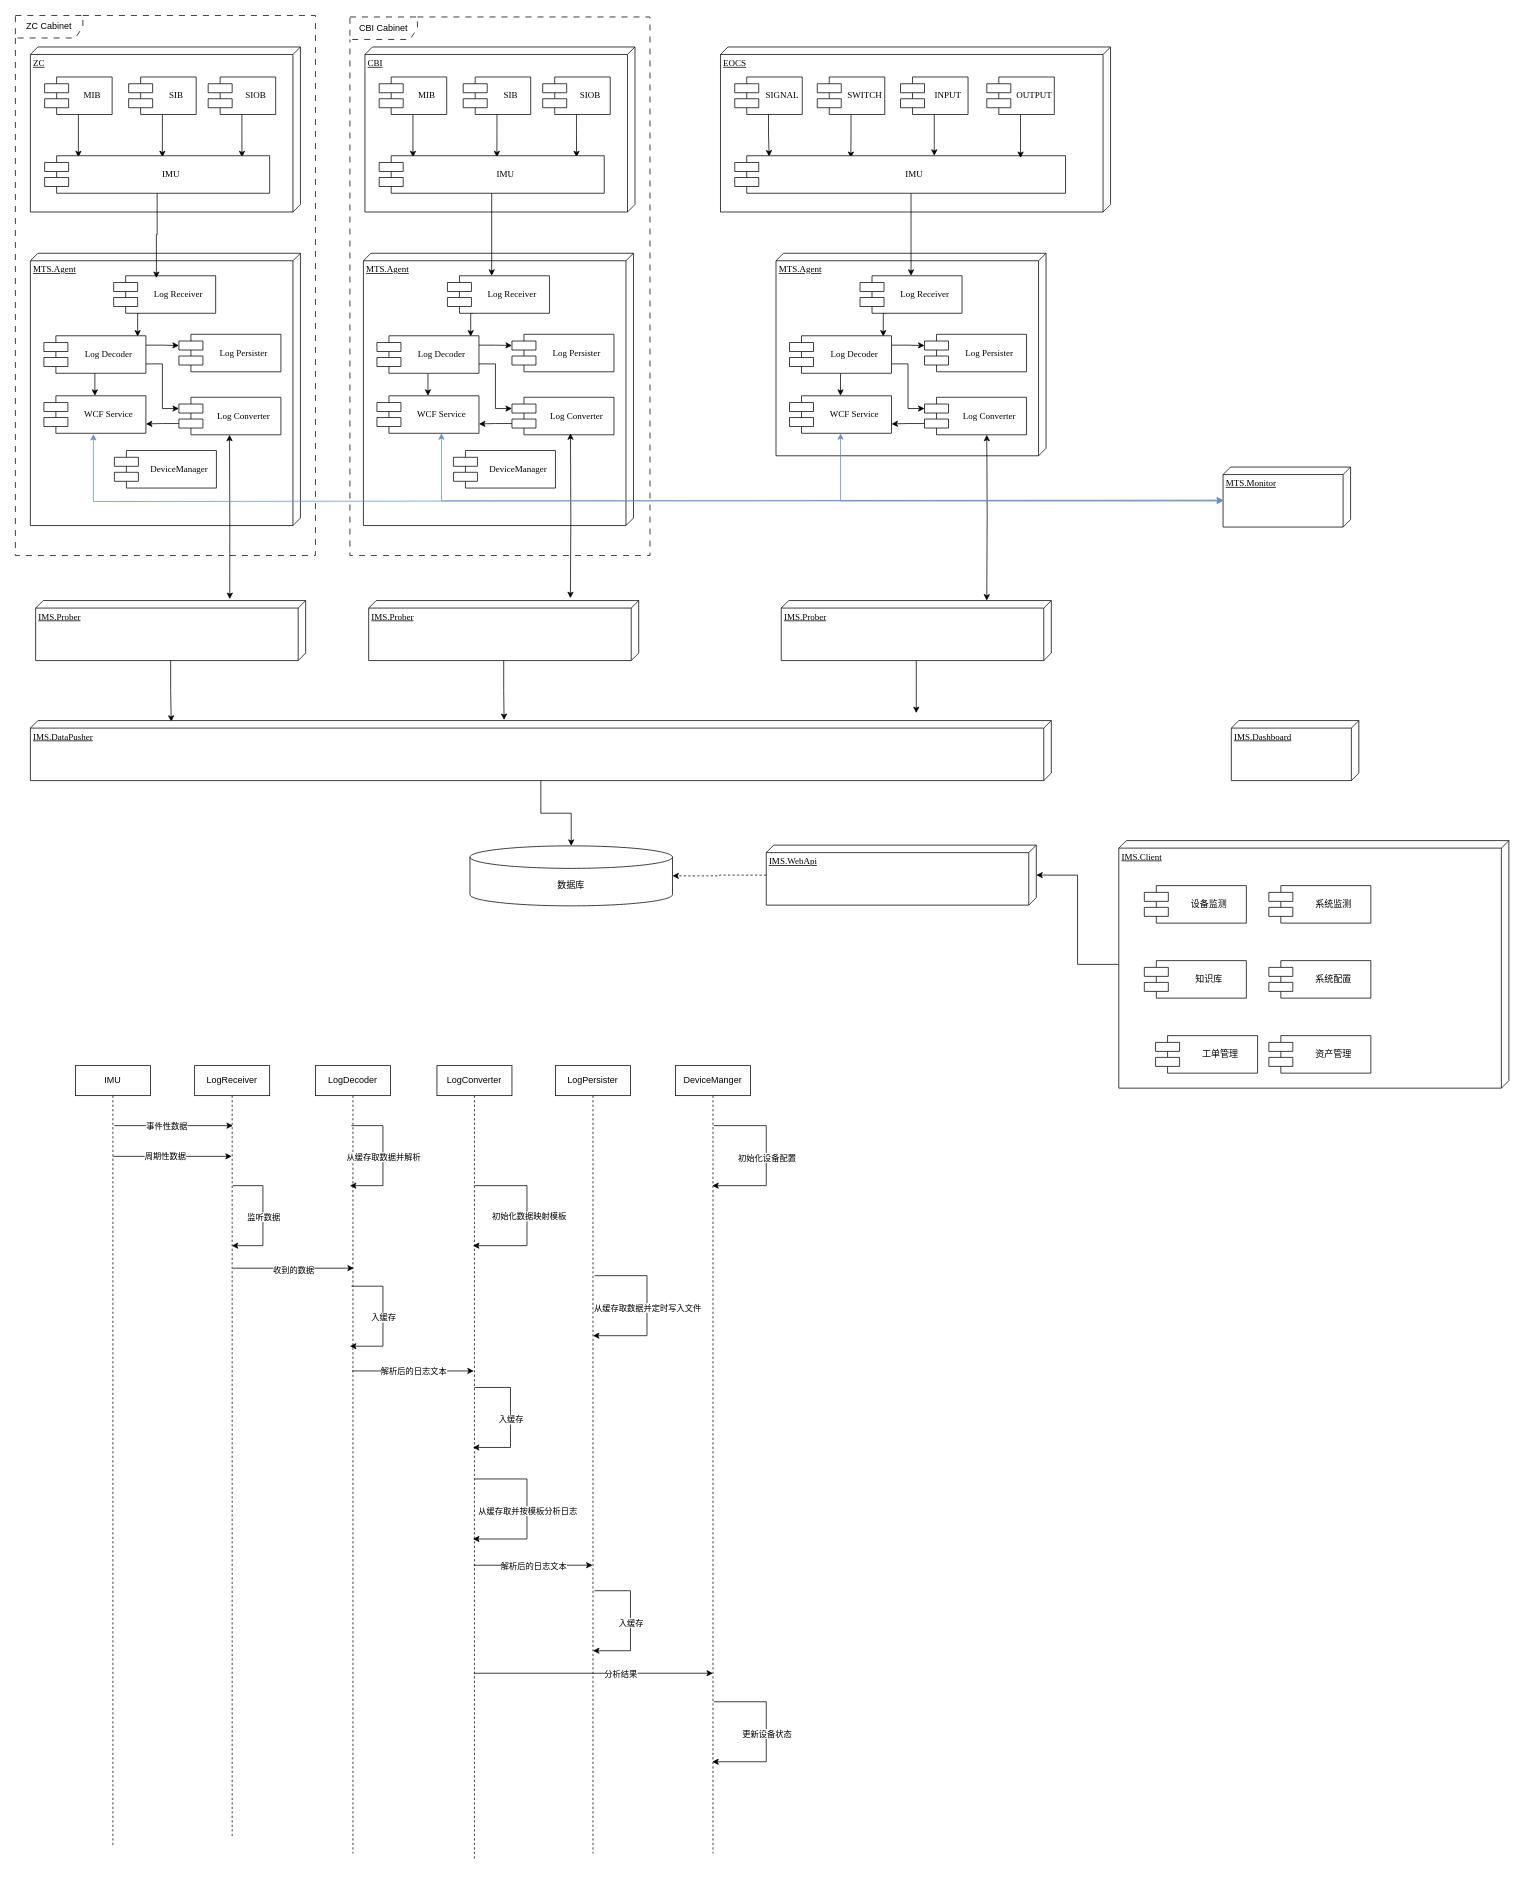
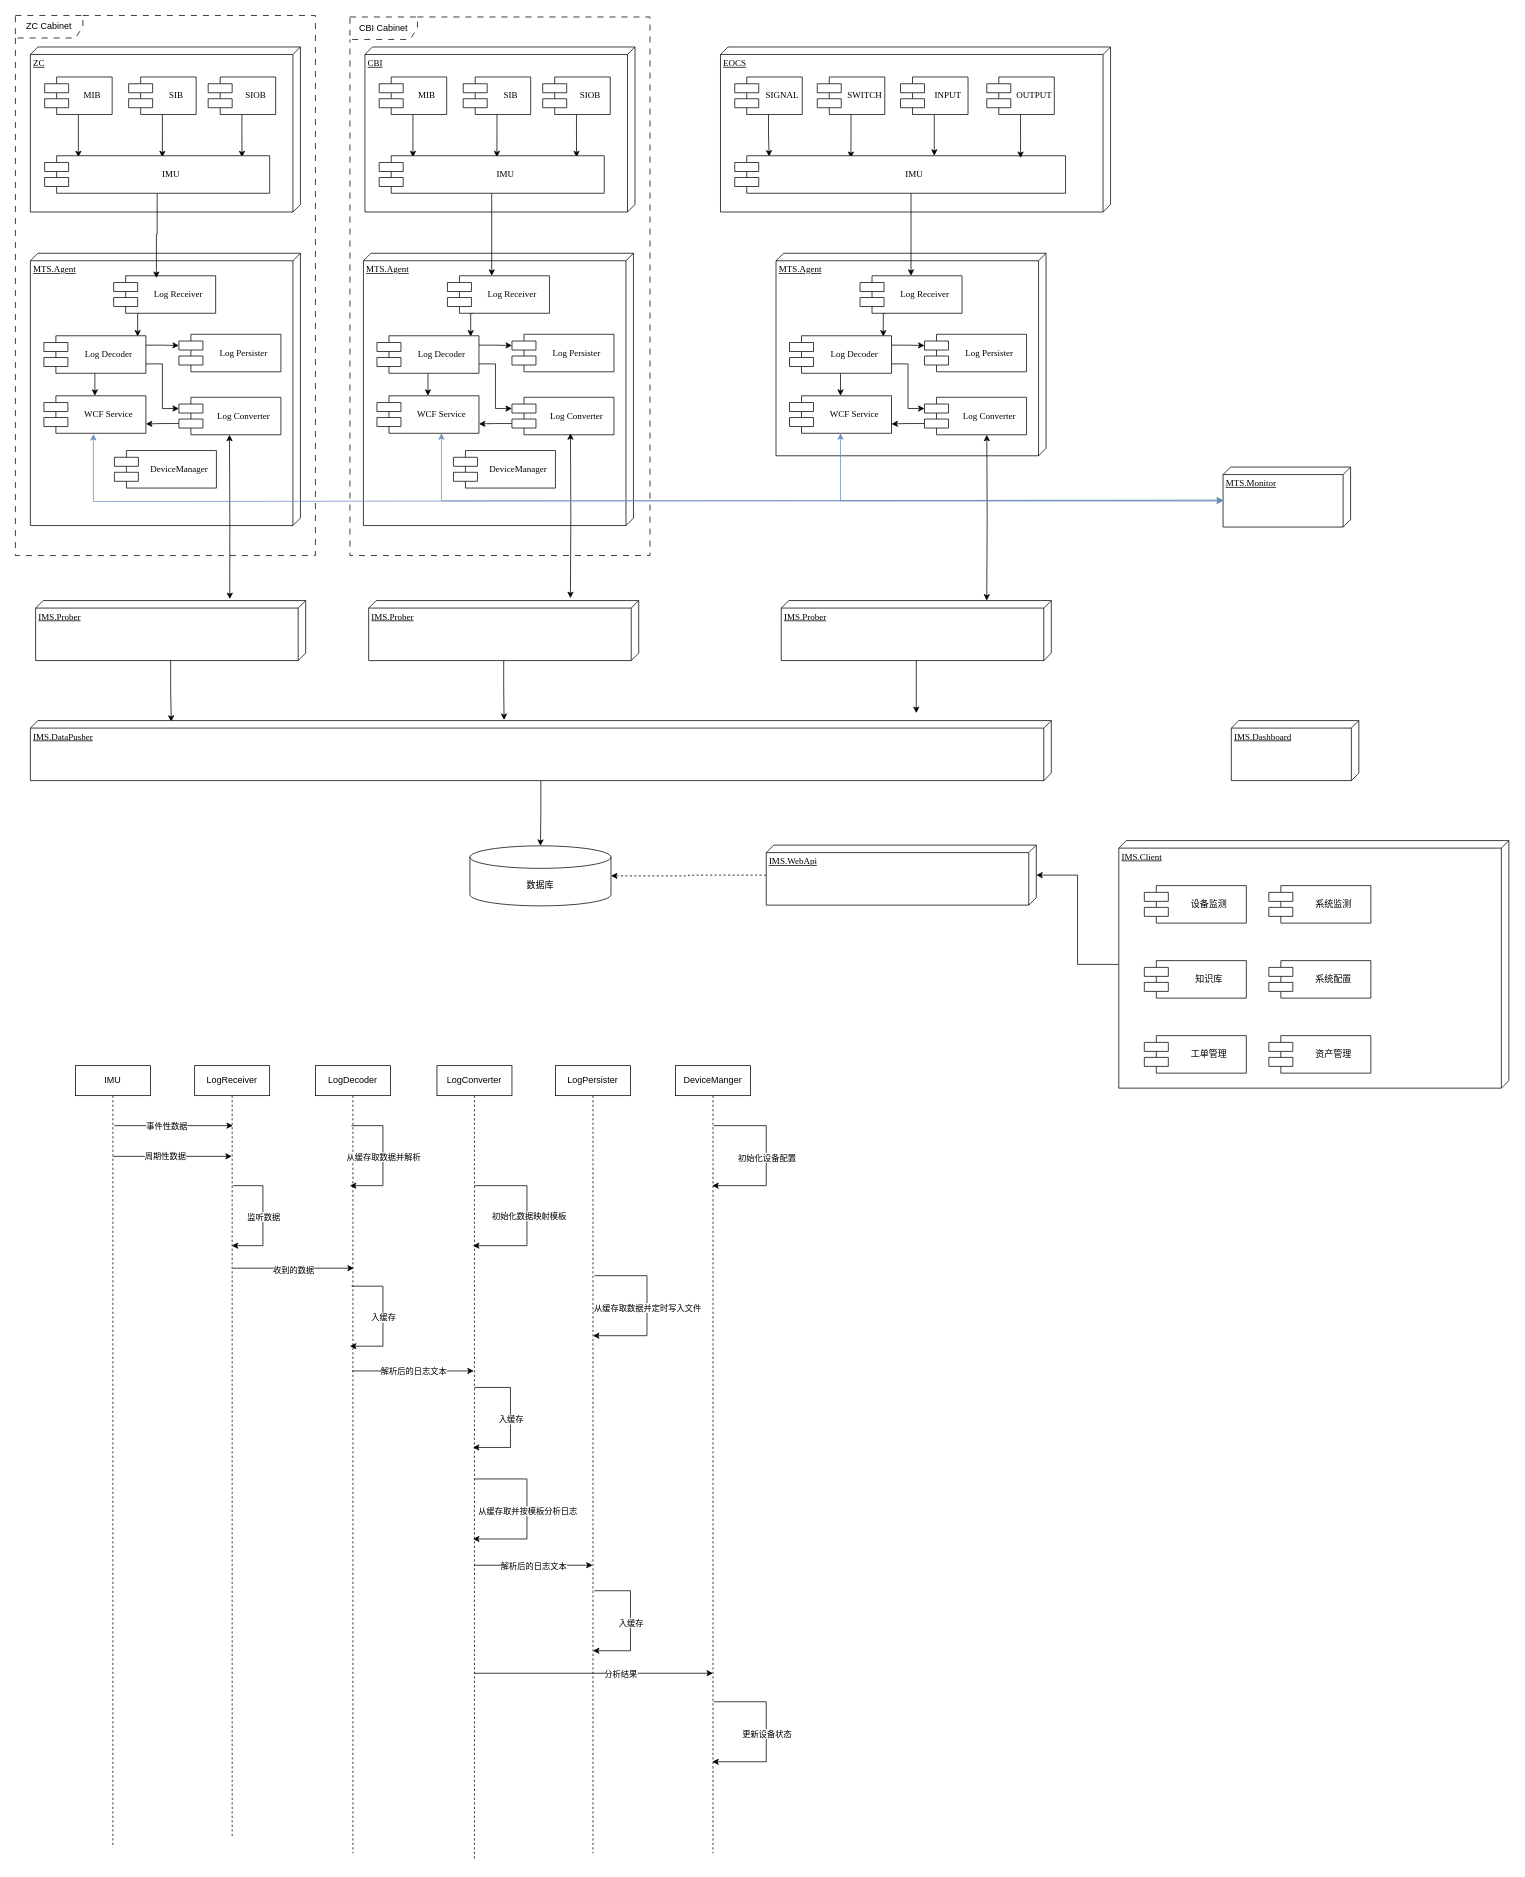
node "数据库": size 203x60 -> 141x60
node "工单管理": moved (1206, 1054) -> (1195, 1054)
